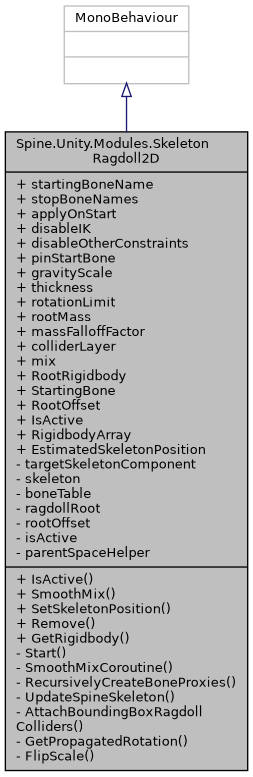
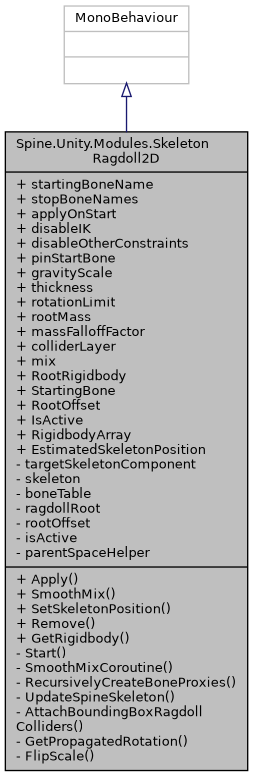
node "Spine.Unity.Modules.Skeleton": text "+ IsActive()" -> "+ Apply()"
